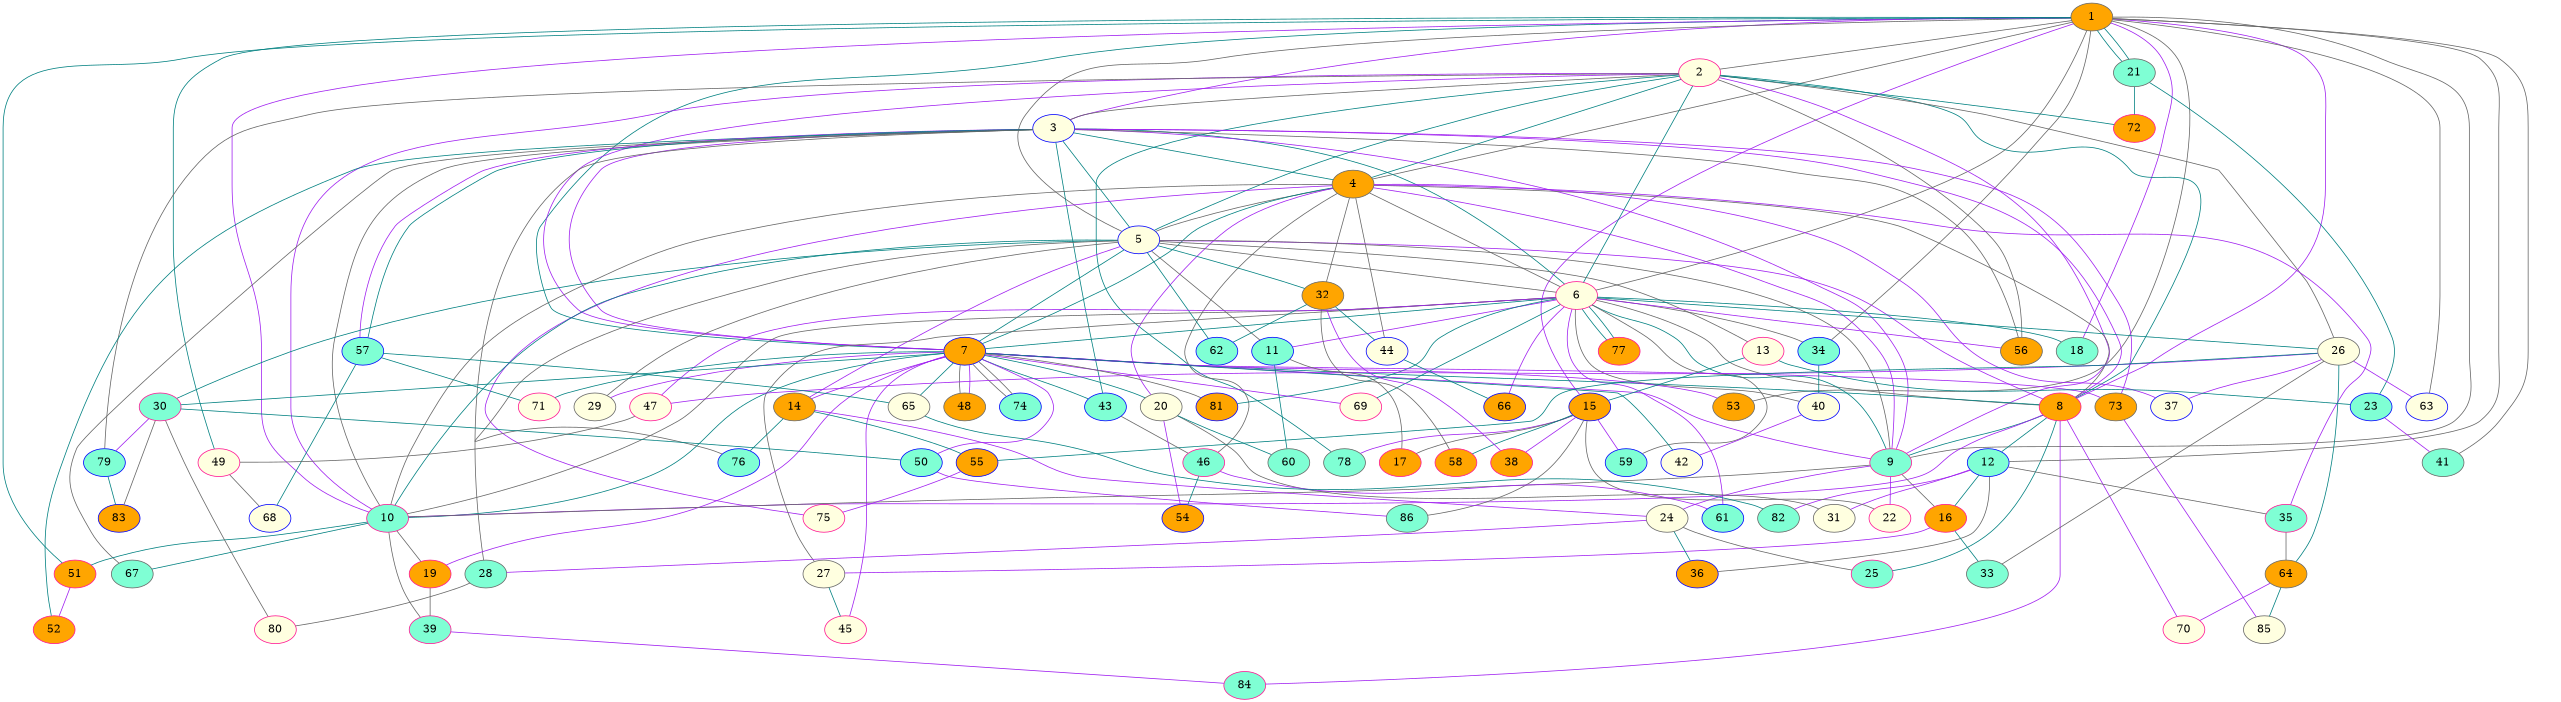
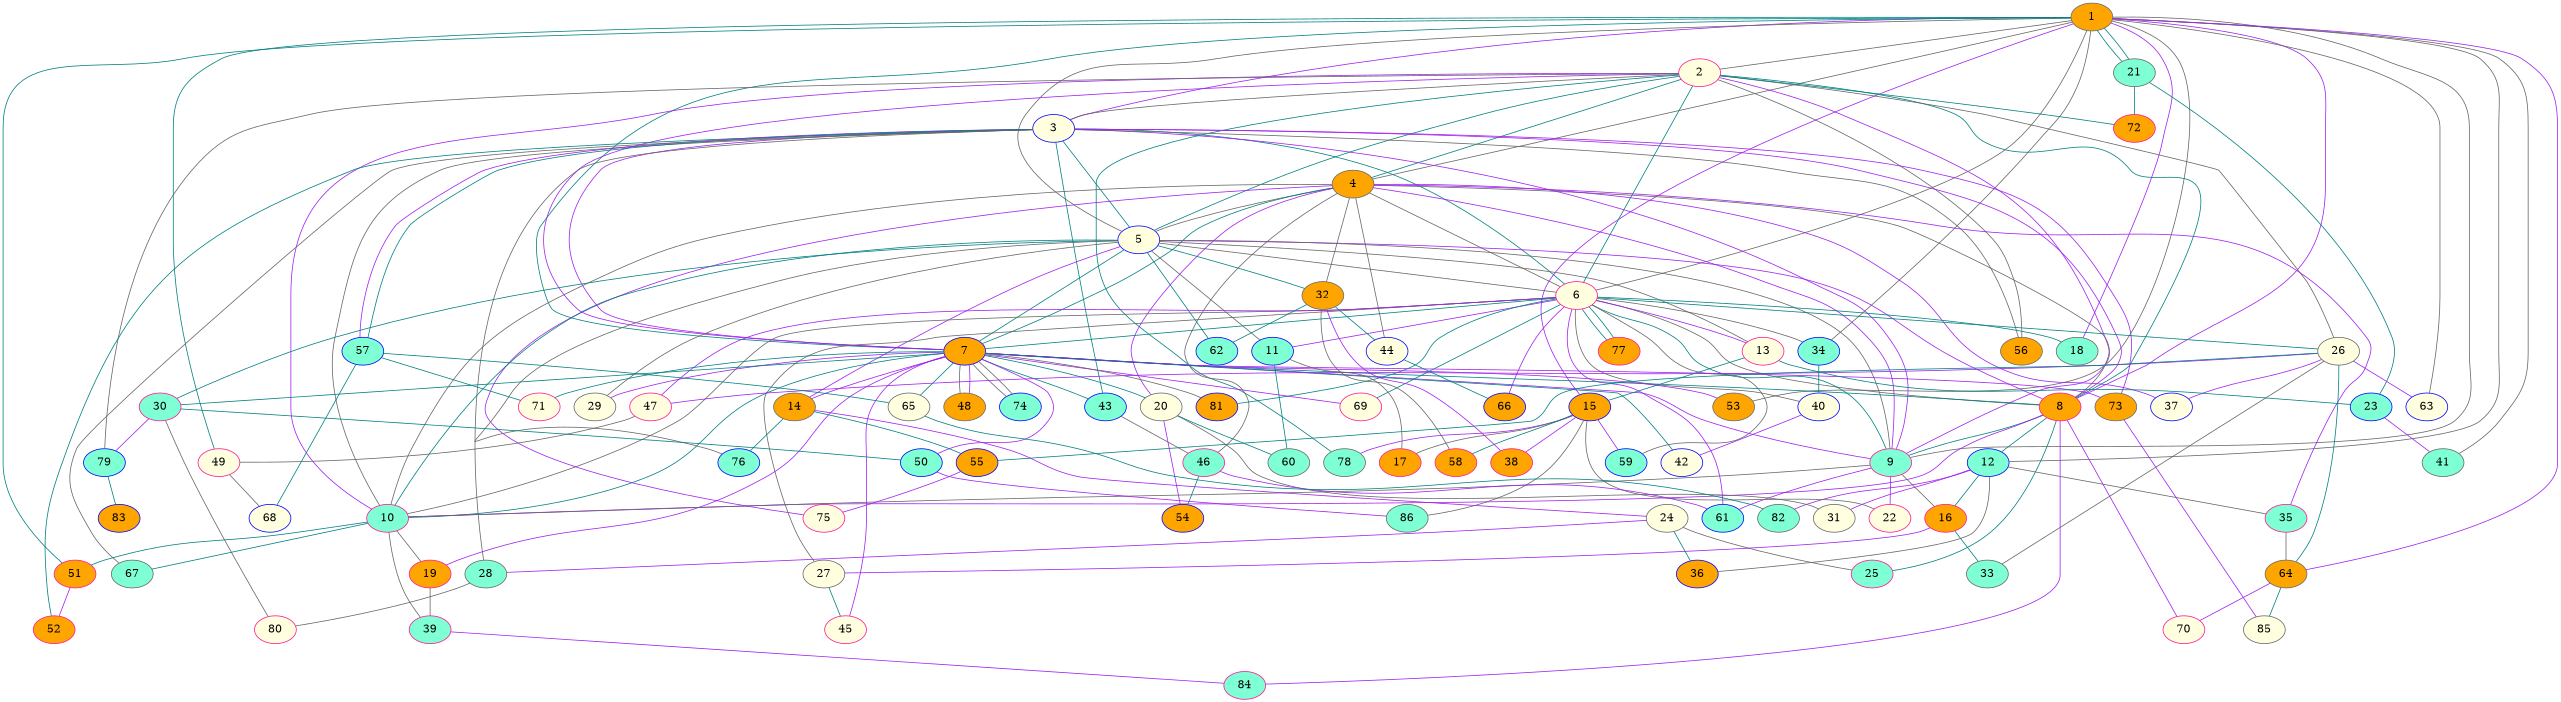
edge "1" -- "10": now "1" -- "64"
edge "3" -- "4": removed
edge "6" -- "56": now "6" -- "13"
edge "30" -- "83": removed
edge "9" -- "24": now "9" -- "61"
